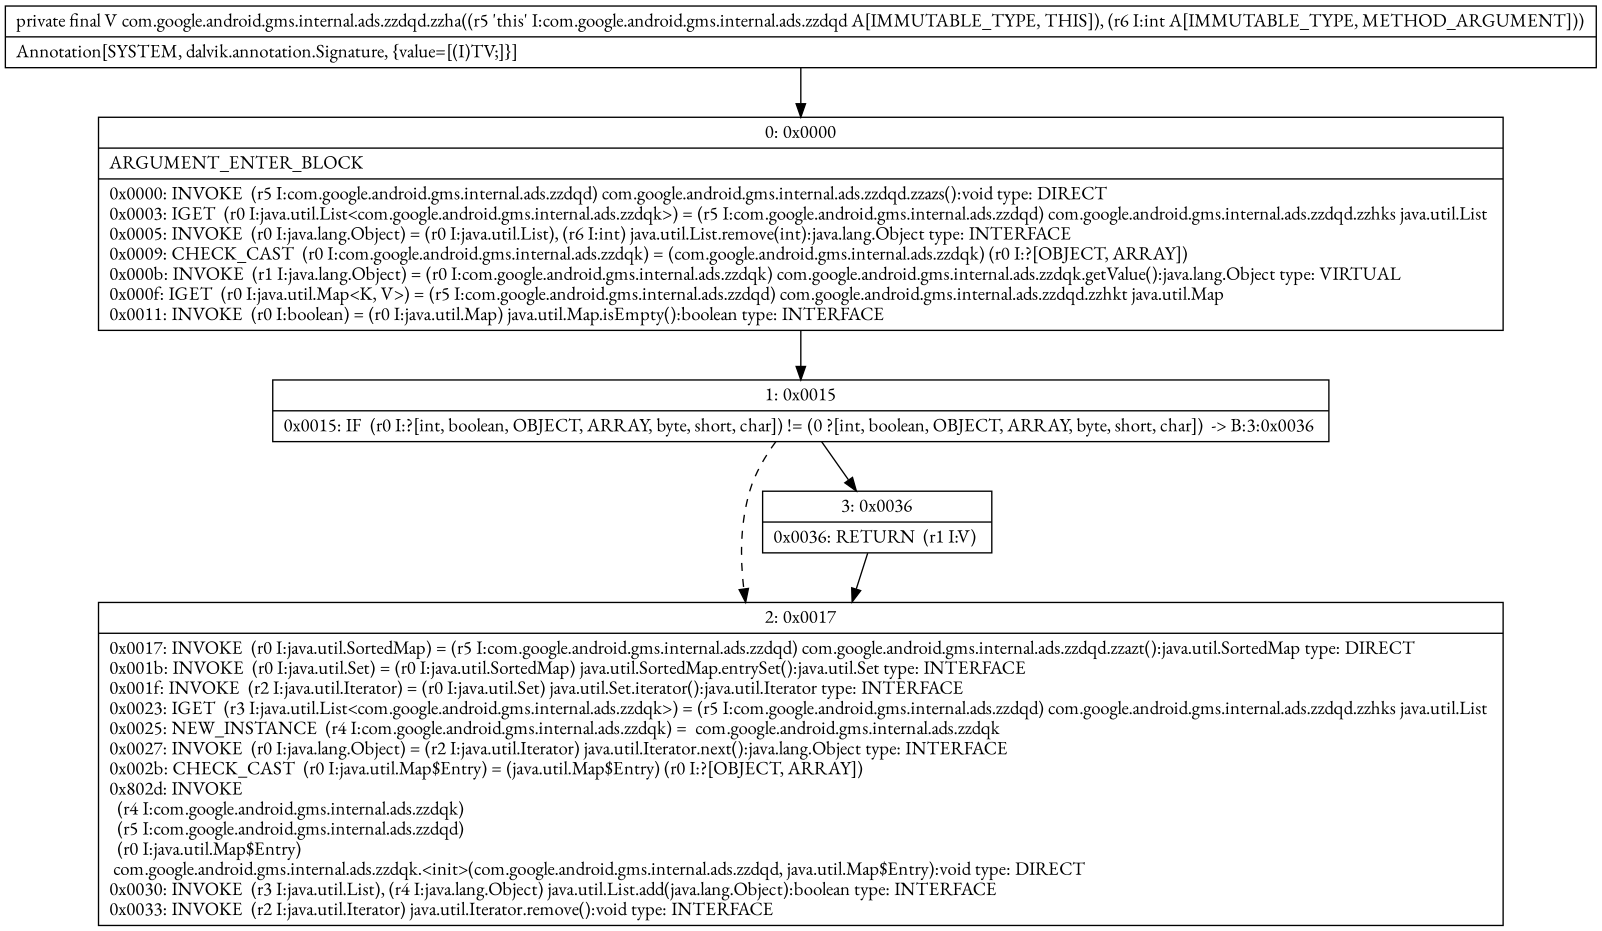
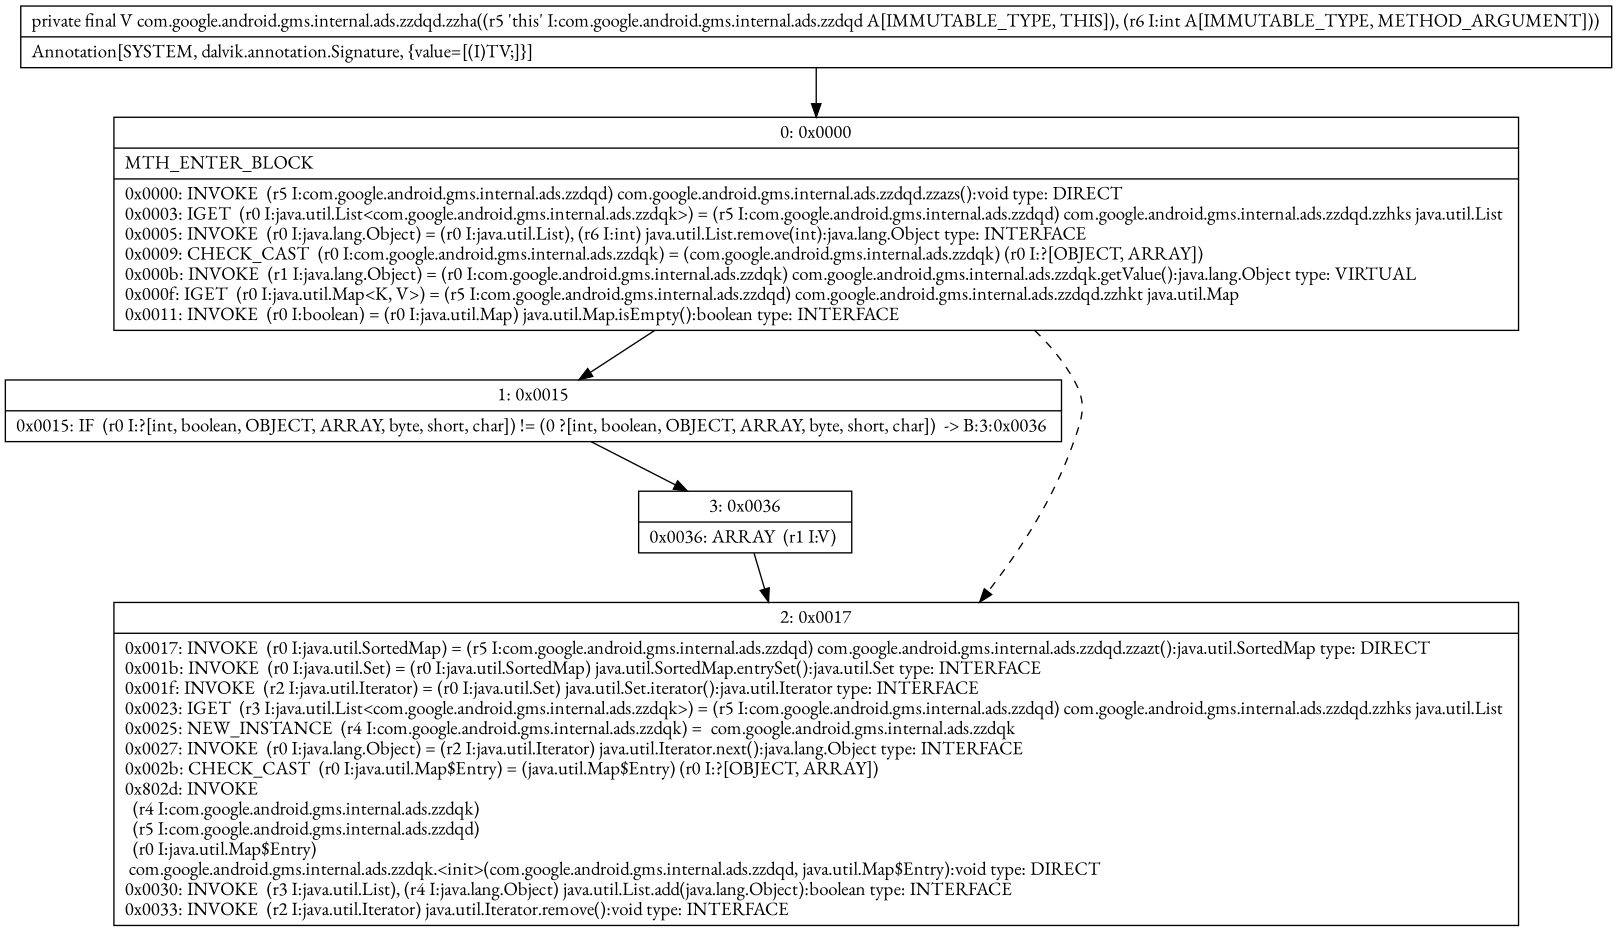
node "0: 0x0000": text "ARGUMENT_ENTER_BLOCK" -> "MTH_ENTER_BLOCK"
edge "1: 0x0015" -> "2: 0x0017": now "0: 0x0000" -> "2: 0x0017"
node "3: 0x0036": text "0x0036: RETURN  (r1 I:V)" -> "0x0036: ARRAY  (r1 I:V)"
